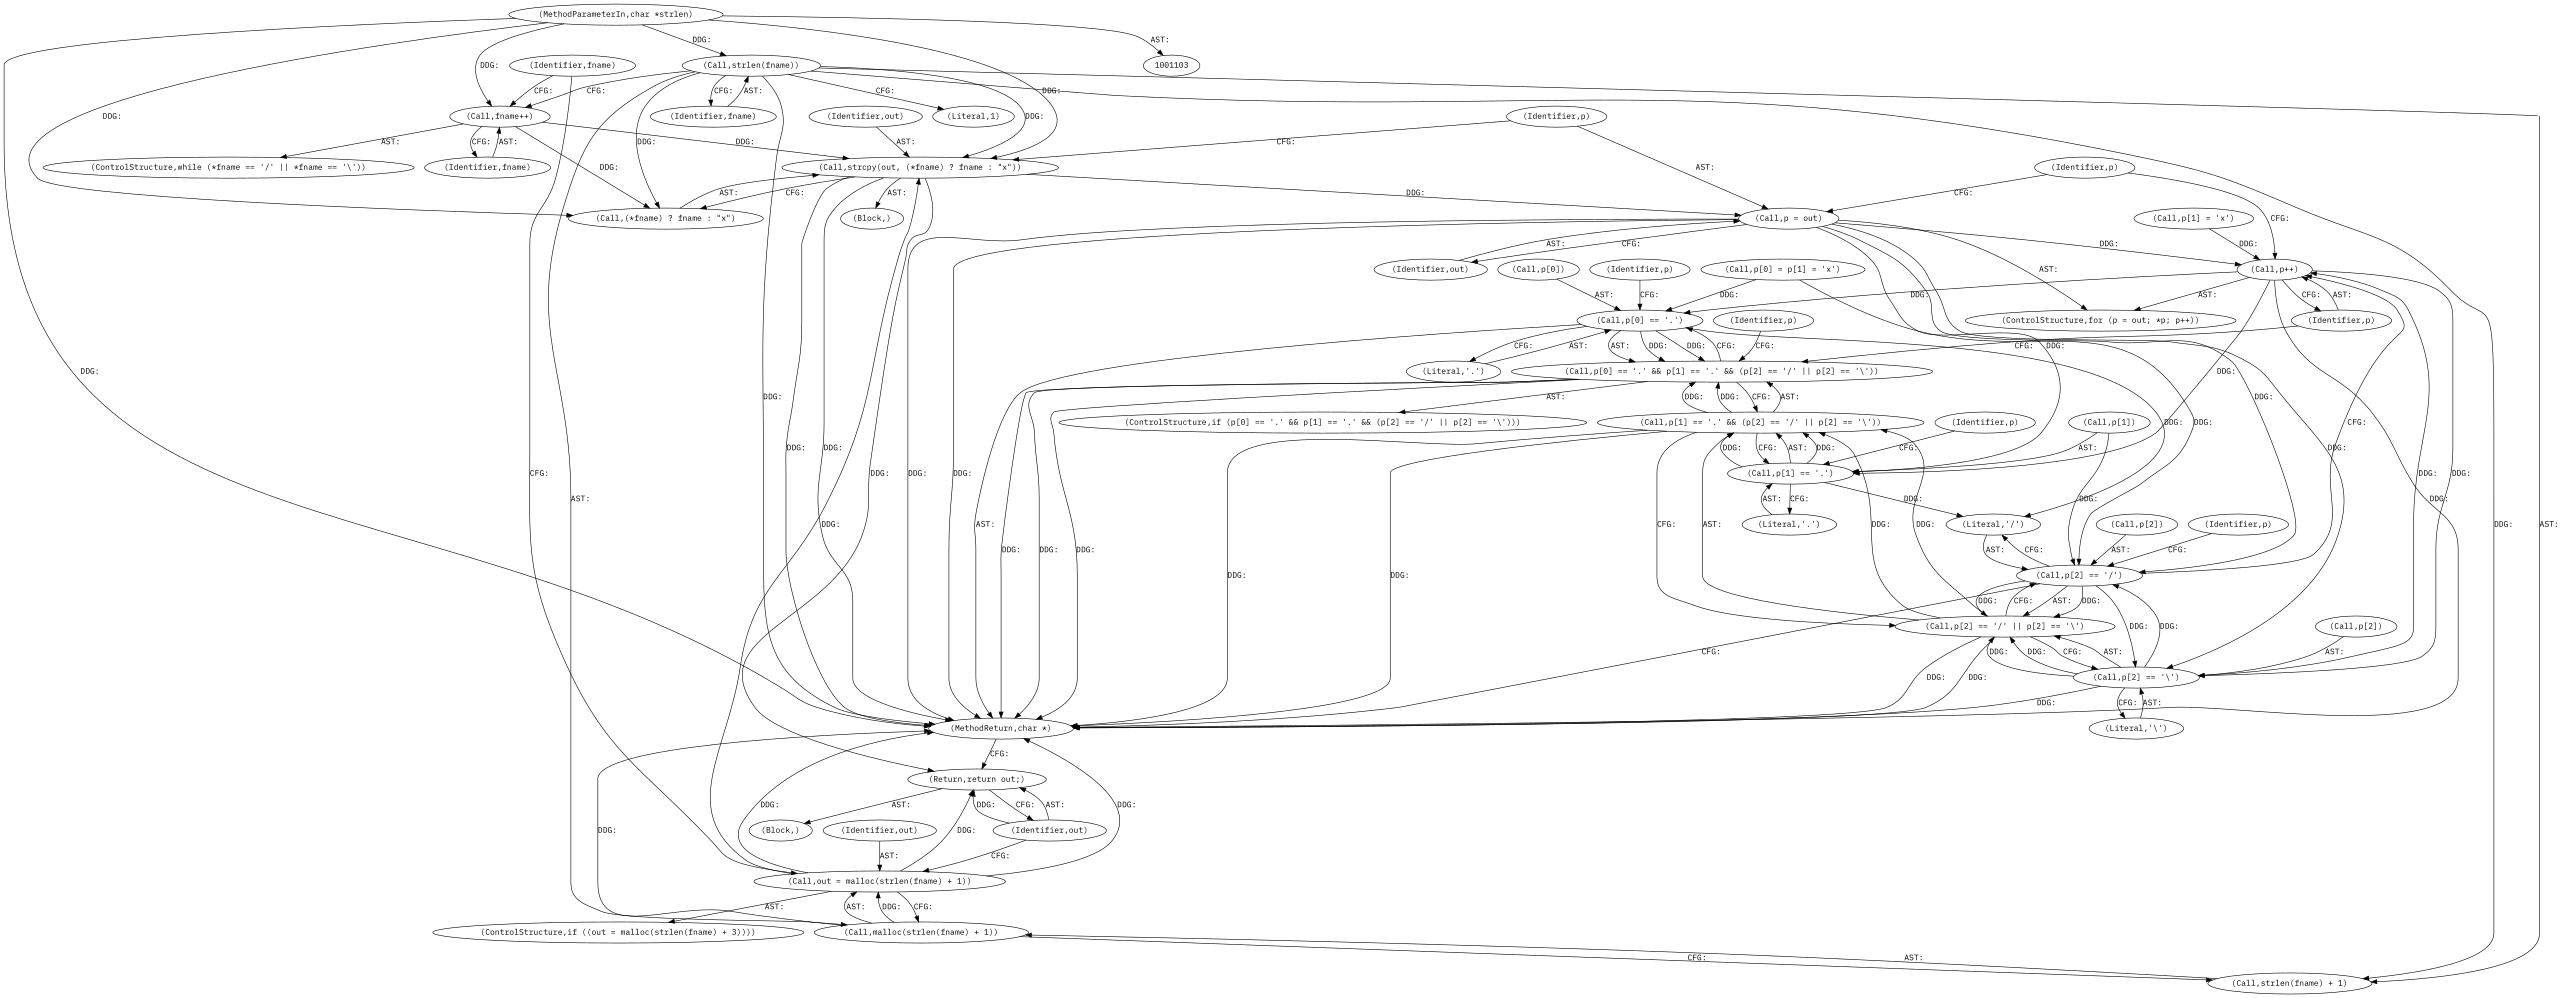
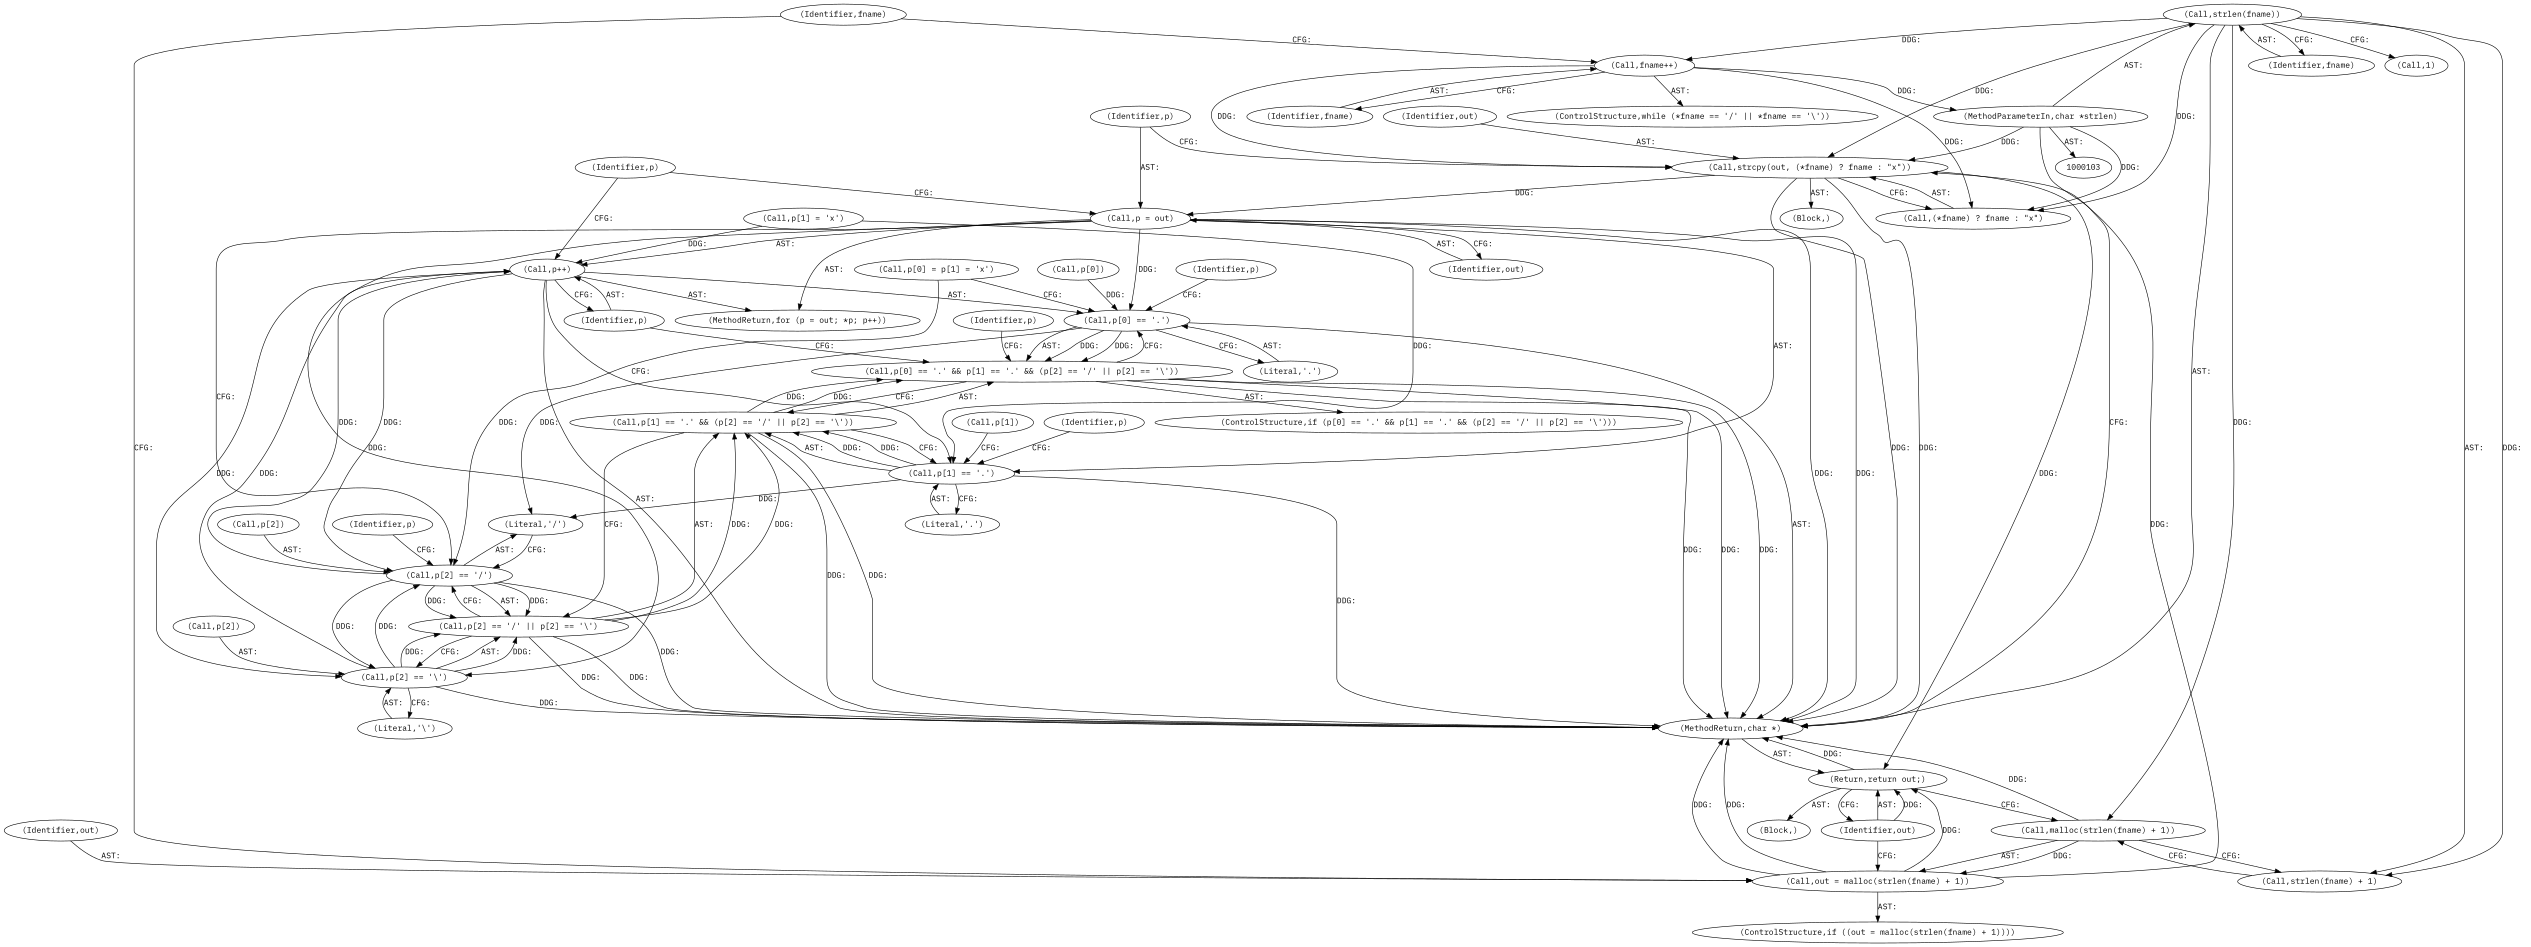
edge "(MethodParameterIn,char *strlen)" -> "(Call,strlen(fname))": label "DDG: " -> "AST: "
edge "(MethodParameterIn,char *strlen)" -> "(Call,fname++)": reversed
node "1001103": label "1001103" -> "1000103"
edge "(Call,strlen(fname))" -> "(Call,fname++)": label "CFG: " -> "DDG: "
node "(Literal,1)": label "(Literal,1)" -> "(Call,1)"
edge "(Call,p = out)" -> "(Call,p++)": label "DDG: " -> "AST: "
edge "(Call,p = out)" -> "(Call,p[0] == '.')": added, label "DDG:"
edge "(Call,p[0])" -> "(Call,p[0] == '.')": label "AST: " -> "DDG: "
edge "(Call,p[0] = p[1] = 'x')" -> "(Call,p[0] == '.')": label "DDG: " -> "CFG: "
edge "(Call,p++)" -> "(Call,p[0] == '.')": label "DDG: " -> "AST: "
edge "(Call,p[1] = 'x')" -> "(Call,p[1] == '.')": added, label "DDG:"
node "(ControlStructure,for (p = out; *p; p++))": label "(ControlStructure,for (p = out; *p; p++))" -> "(MethodReturn,for (p = out; *p; p++))"
edge "(Call,p = out)" -> "(Call,p[1] == '.')": label "DDG: " -> "AST: "
edge "(MethodParameterIn,char *strlen)" -> "(MethodReturn,char *)": label "DDG: " -> "CFG: "
edge "(Call,p++)" -> "(Call,p[1] == '.')": label "DDG: " -> "CFG: "
edge "(Call,strlen(fname))" -> "(MethodReturn,char *)": label "DDG: " -> "AST: "
edge "(Call,p = out)" -> "(Call,p[2] == '/')": label "DDG: " -> "CFG: "
edge "(Call,p[2] == '/')" -> "(Call,p++)": label "CFG: " -> "DDG: "
edge "(Call,p[1])" -> "(Call,p[1] == '.')": label "AST: " -> "CFG: "
edge "(Call,p[1])" -> "(Call,p[2] == '/')": now "(Call,p++)" -> "(Call,p[2] == '/')"
edge "(Call,strlen(fname))" -> "(Call,malloc(strlen(fname) + 1))": label "AST: " -> "DDG: "
edge "(Call,p++)" -> "(MethodReturn,char *)": label "DDG: " -> "AST: "
edge "(Literal,'/')" -> "(Call,p[2] == '/')": label "AST: " -> "CFG: "
edge "(Call,p[2] == '/')" -> "(Literal,'/')": label "CFG: " -> "AST: "
edge "(Call,p[1] == '.')" -> "(MethodReturn,char *)": added, label "DDG:"
edge "(Call,p[2] == '/')" -> "(MethodReturn,char *)": label "CFG: " -> "DDG: "
edge "(MethodReturn,char *)" -> "(Return,return out;)": label "CFG: " -> "AST: "
edge "(Return,return out;)" -> "(MethodReturn,char *)": added, label "DDG:"
edge "(Call,out = malloc(strlen(fname) + 1))" -> "(Call,malloc(strlen(fname) + 1))": now "(Return,return out;)" -> "(Call,malloc(strlen(fname) + 1))"
node "(ControlStructure,if ((out = malloc(strlen(fname) + 3))))": label "(ControlStructure,if ((out = malloc(strlen(fname) + 3))))" -> "(ControlStructure,if ((out = malloc(strlen(fname) + 1))))"
edge "(Call,strlen(fname) + 1)" -> "(Call,malloc(strlen(fname) + 1))": label "AST: " -> "CFG: "
